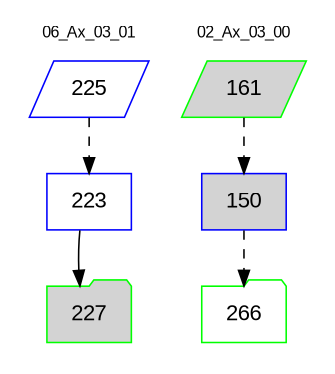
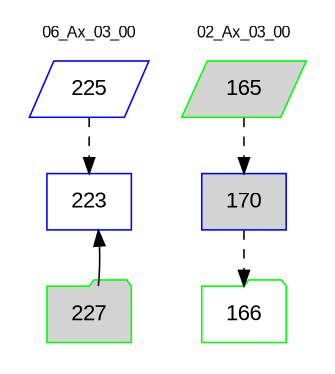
cluster "06_Ax_03_01": label "06_Ax_03_01" -> "06_Ax_03_00"
node "161": label "161" -> "165"
node "150": label "150" -> "170"
edge "223" -> "227": reversed
node "266": label "266" -> "166"
